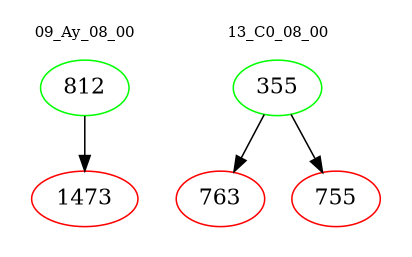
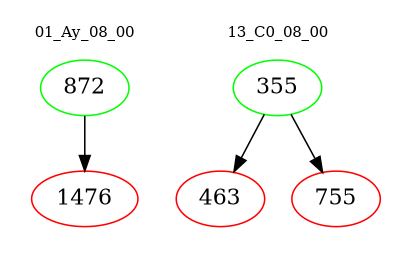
cluster "09_Ay_08_00": label "09_Ay_08_00" -> "01_Ay_08_00"
node "812": label "812" -> "872"
node "1473": label "1473" -> "1476"
node "763": label "763" -> "463"
